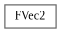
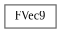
node "FVec2": label "FVec2" -> "FVec9"
